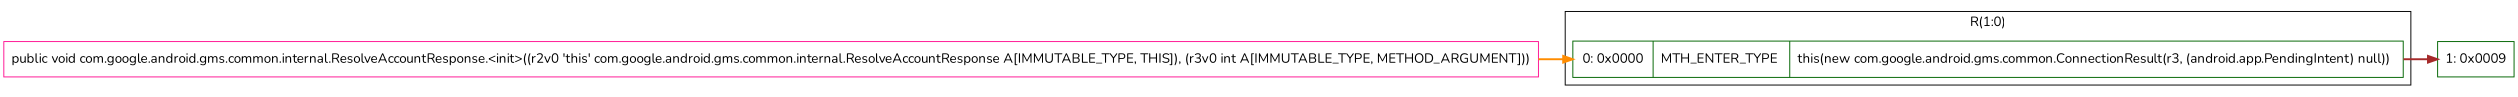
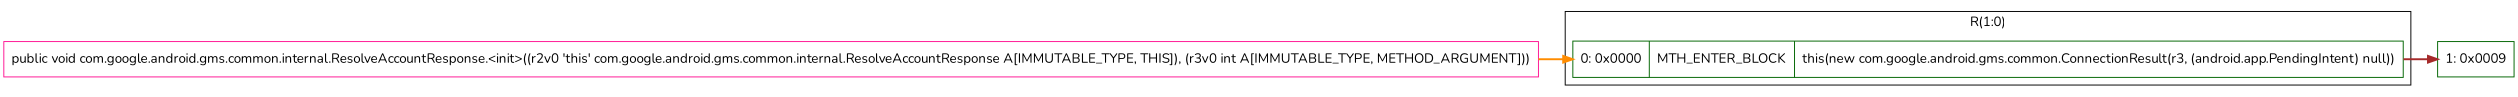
node "0: 0x0000": text "MTH_ENTER_TYPE" -> "MTH_ENTER_BLOCK"
